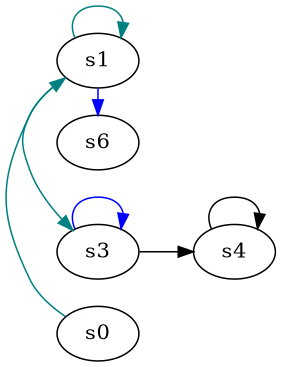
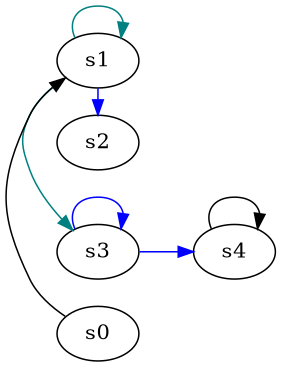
node "s6": label "s6" -> "s2"
edge "s0" -> "s1": color teal -> black
edge "s3" -> "s4": color black -> blue
